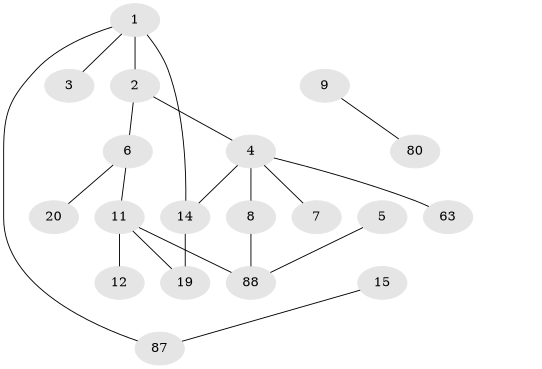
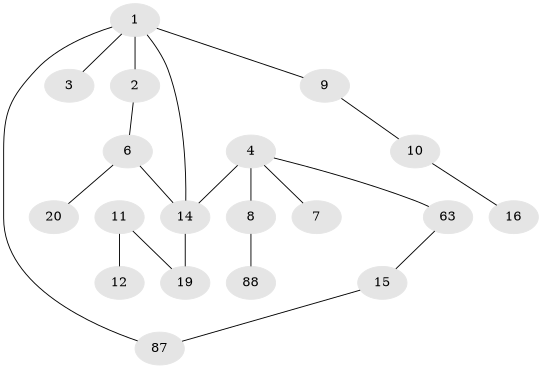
edge "1" -- "9": added
edge "2" -- "4": removed
node "80": label "80" -> "10"
edge "6" -- "11": now "6" -- "14"
node "5": removed
node "16": added
edge "11" -- "88": removed
edge "63" -- "15": added
